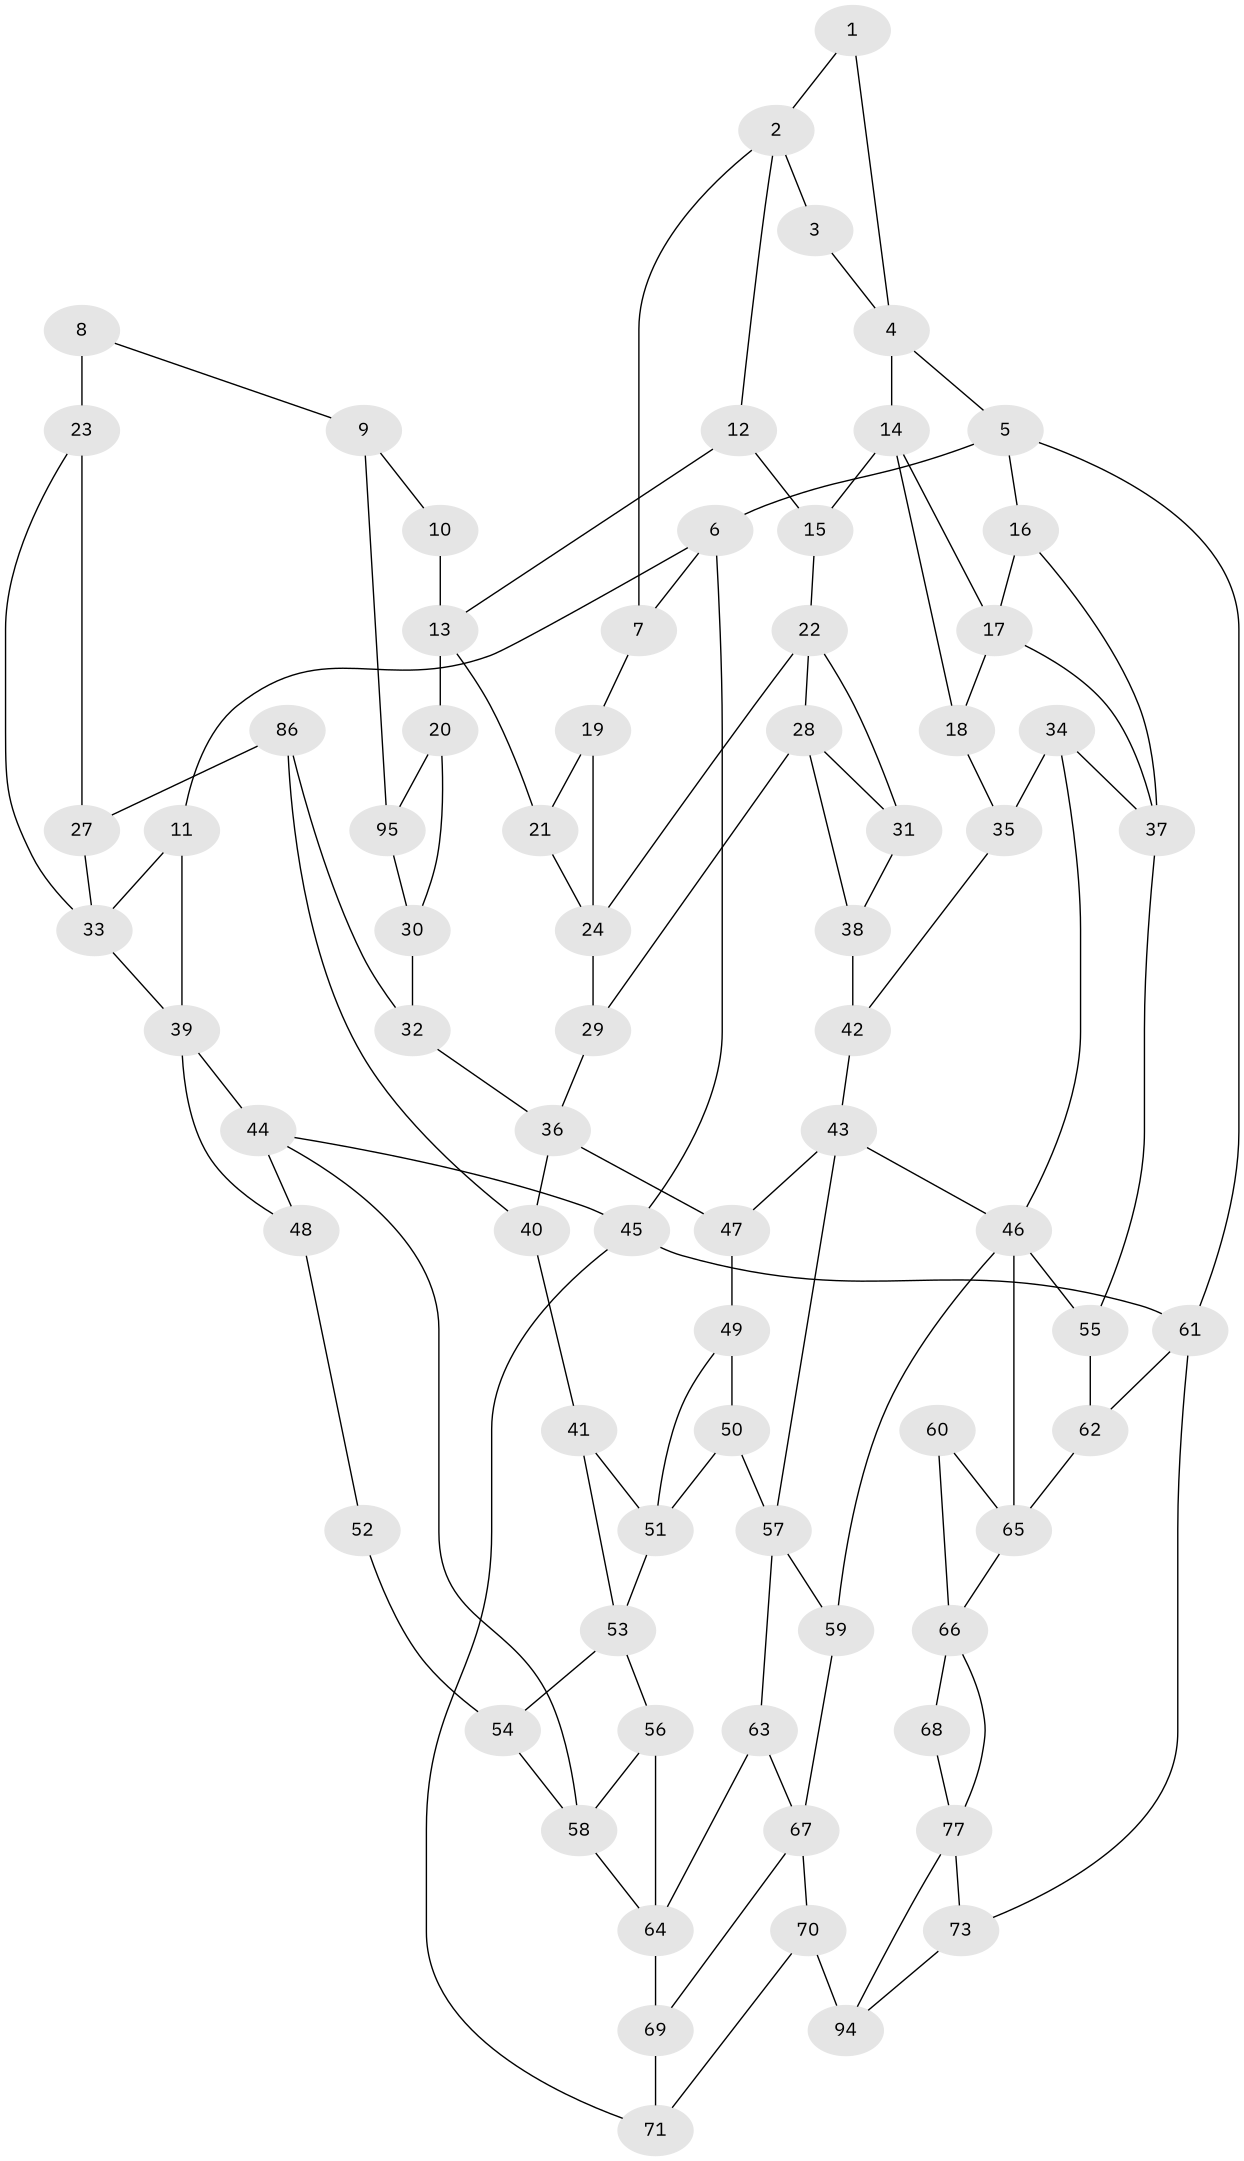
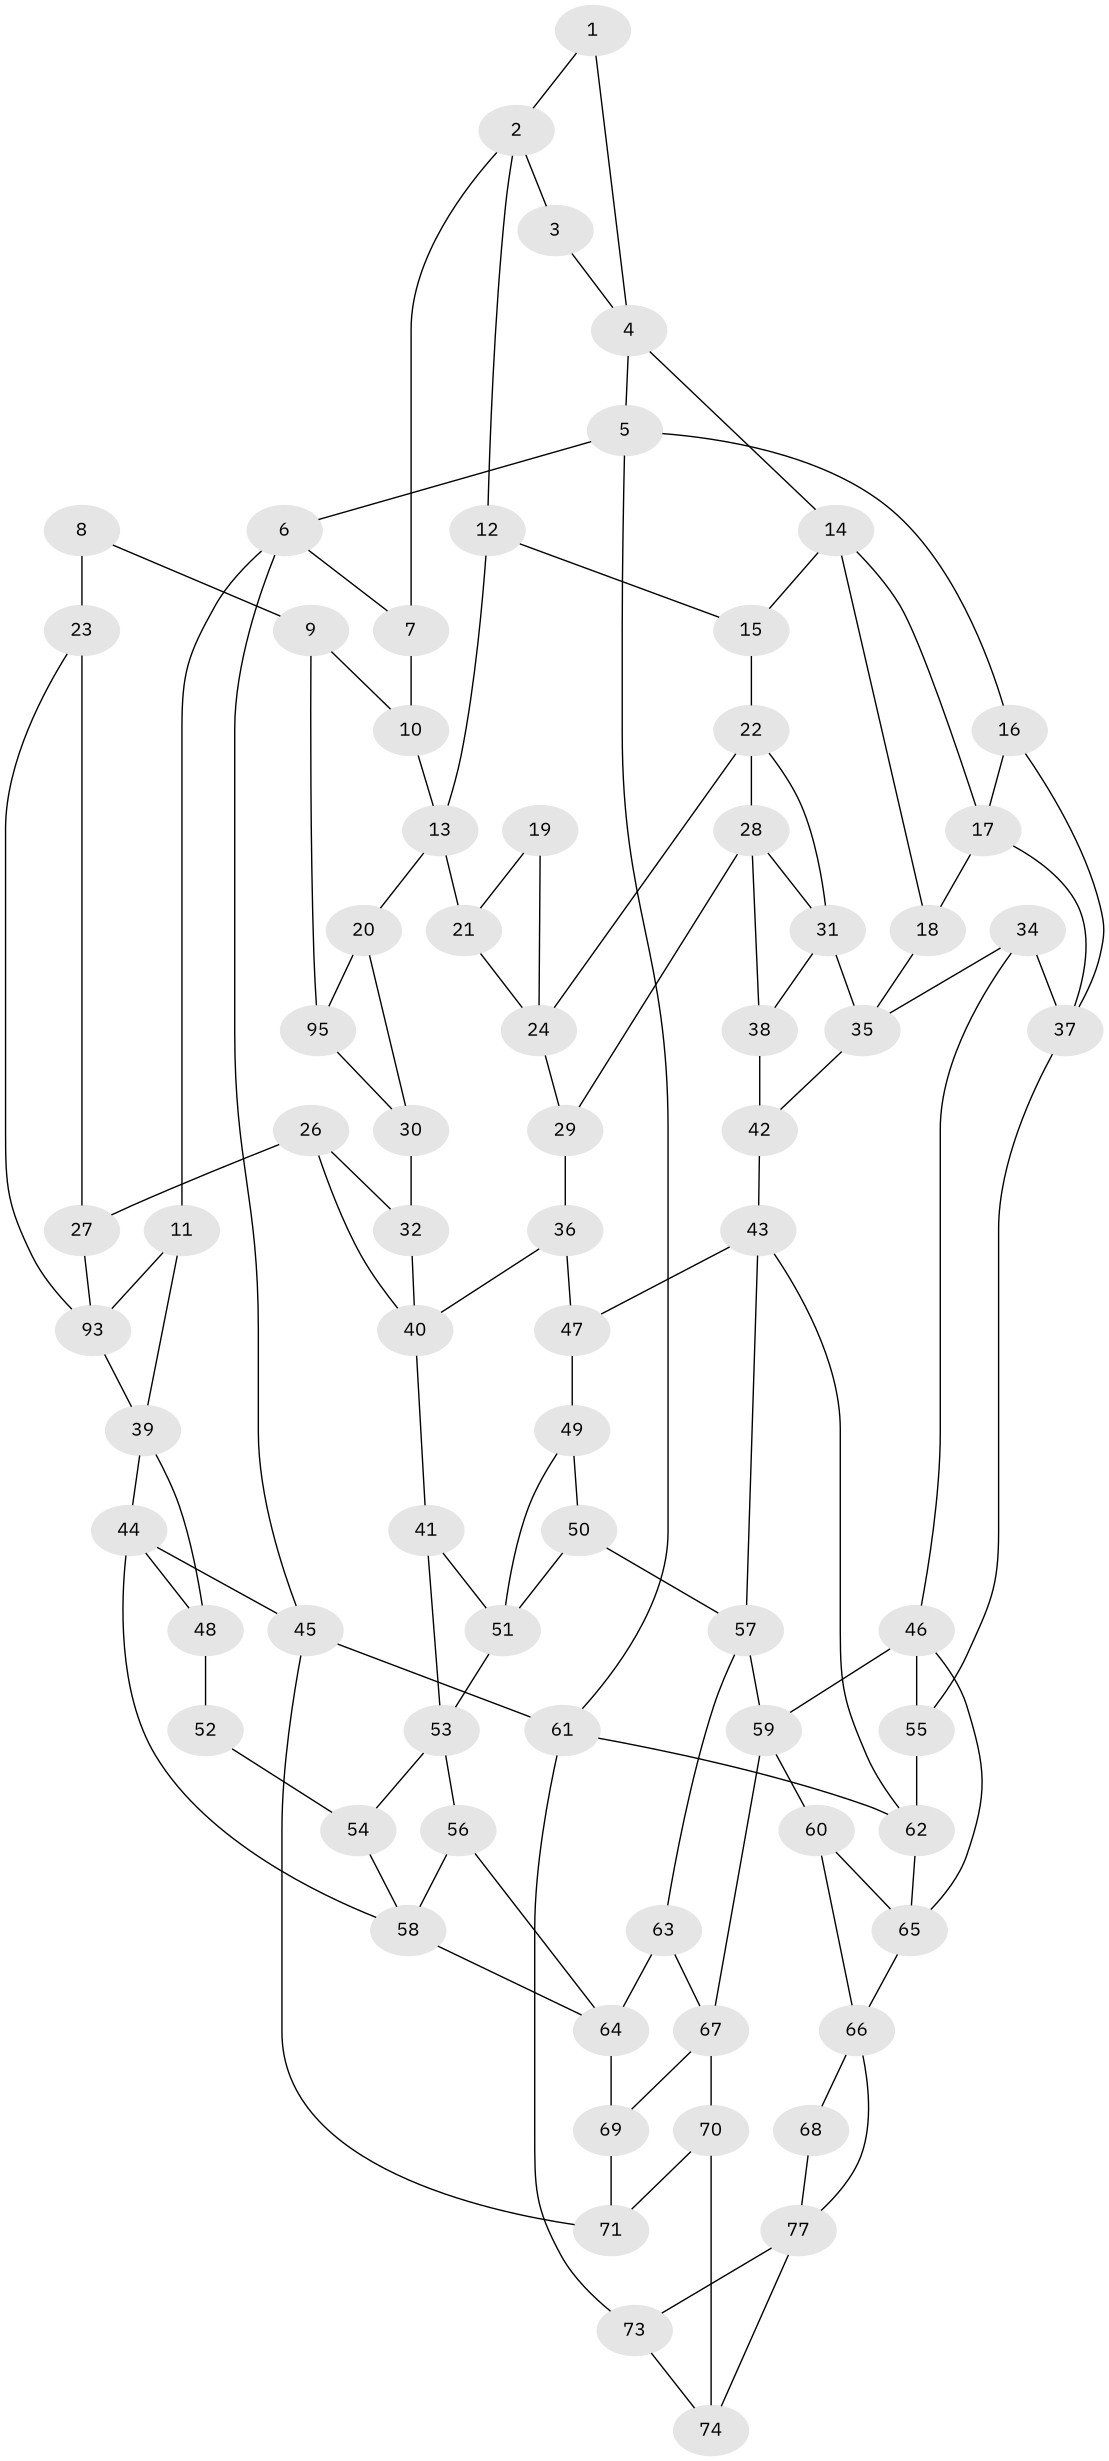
edge "7" -- "19": now "7" -- "10"
node "86": label "86" -> "26"
node "33": label "33" -> "93"
edge "31" -- "35": added
edge "32" -- "36": now "32" -- "40"
edge "43" -- "46": now "43" -- "62"
edge "59" -- "60": added
node "94": label "94" -> "74"
